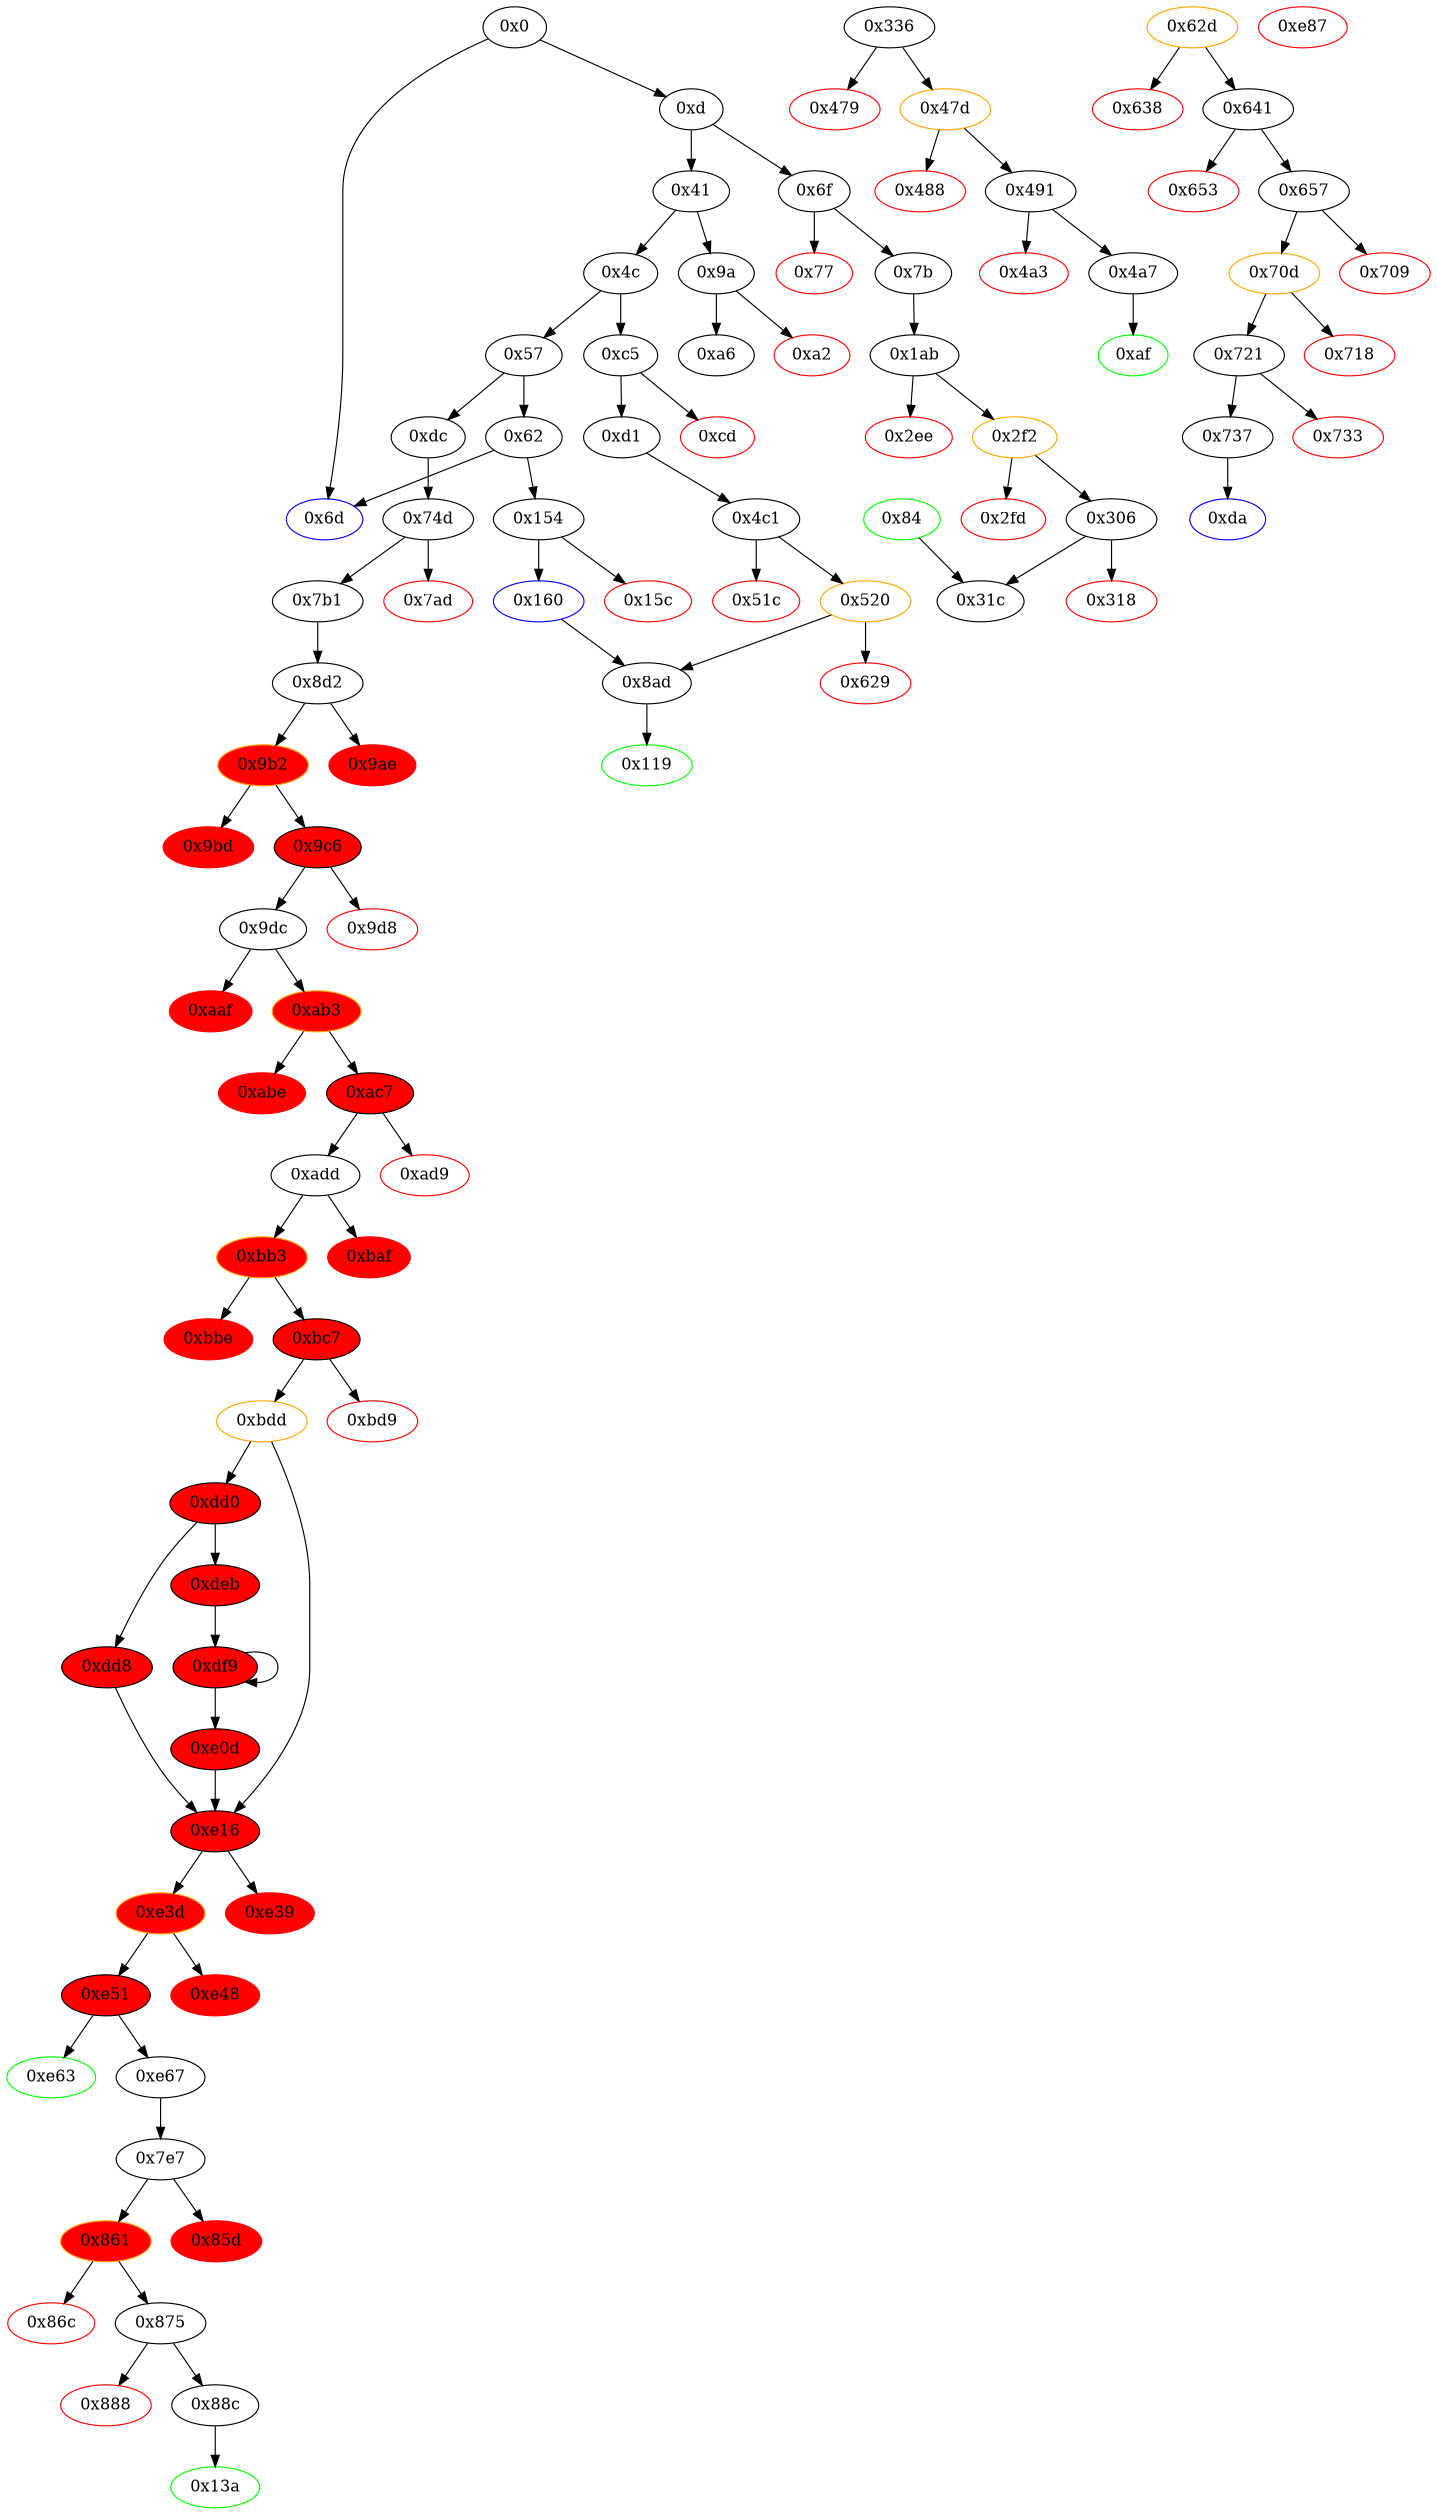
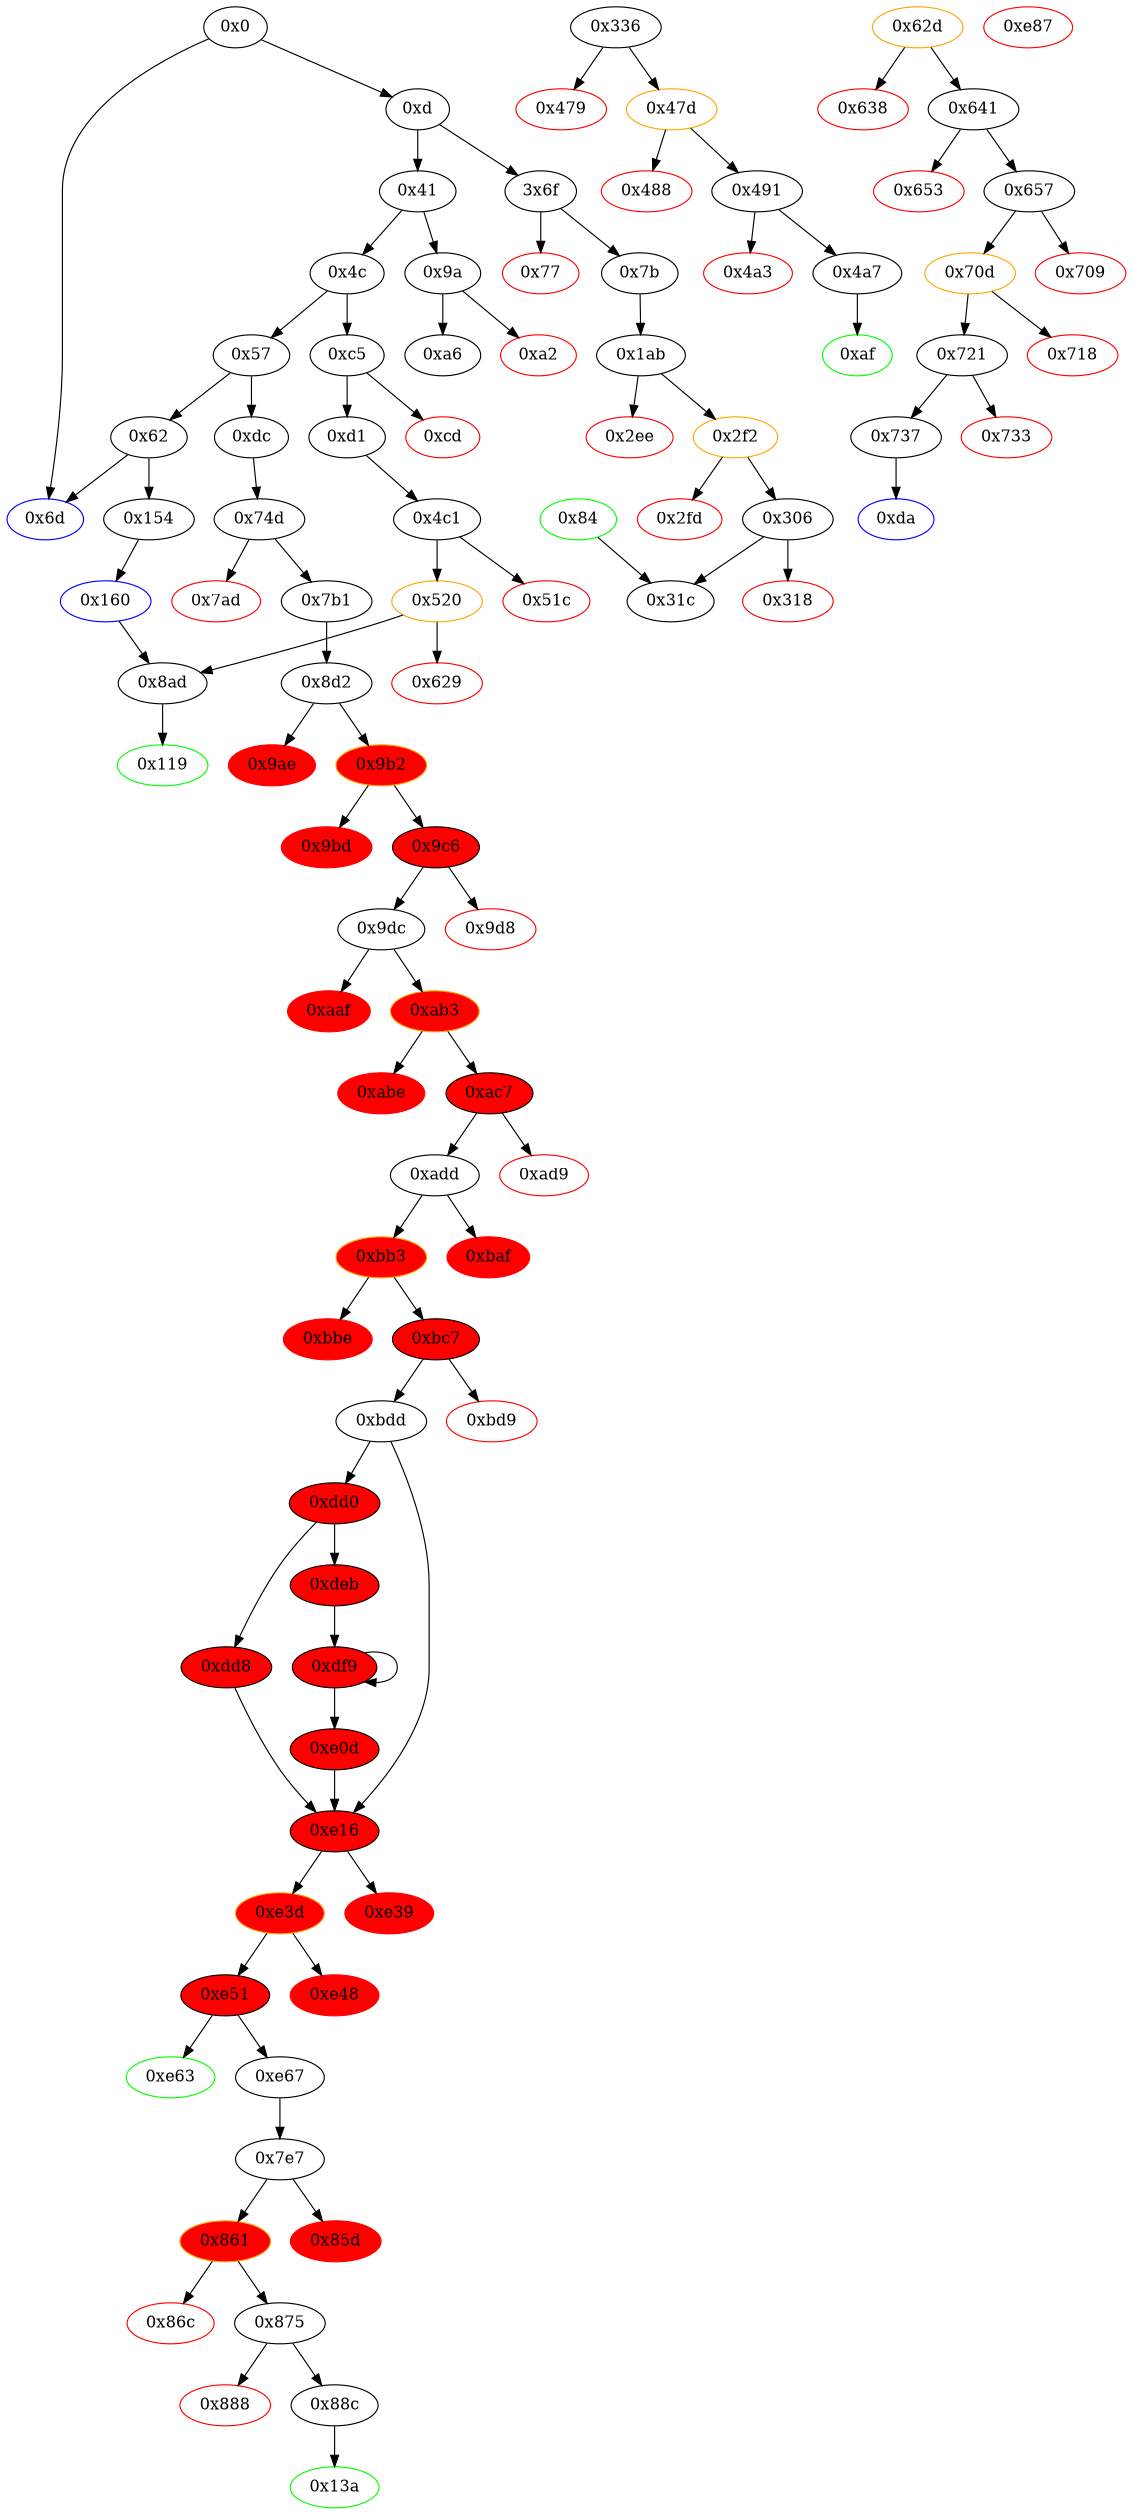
node "0x6f": label "0x6f" -> "3x6f"
node "0x15c": removed
node "0xbdd": color orange -> black
